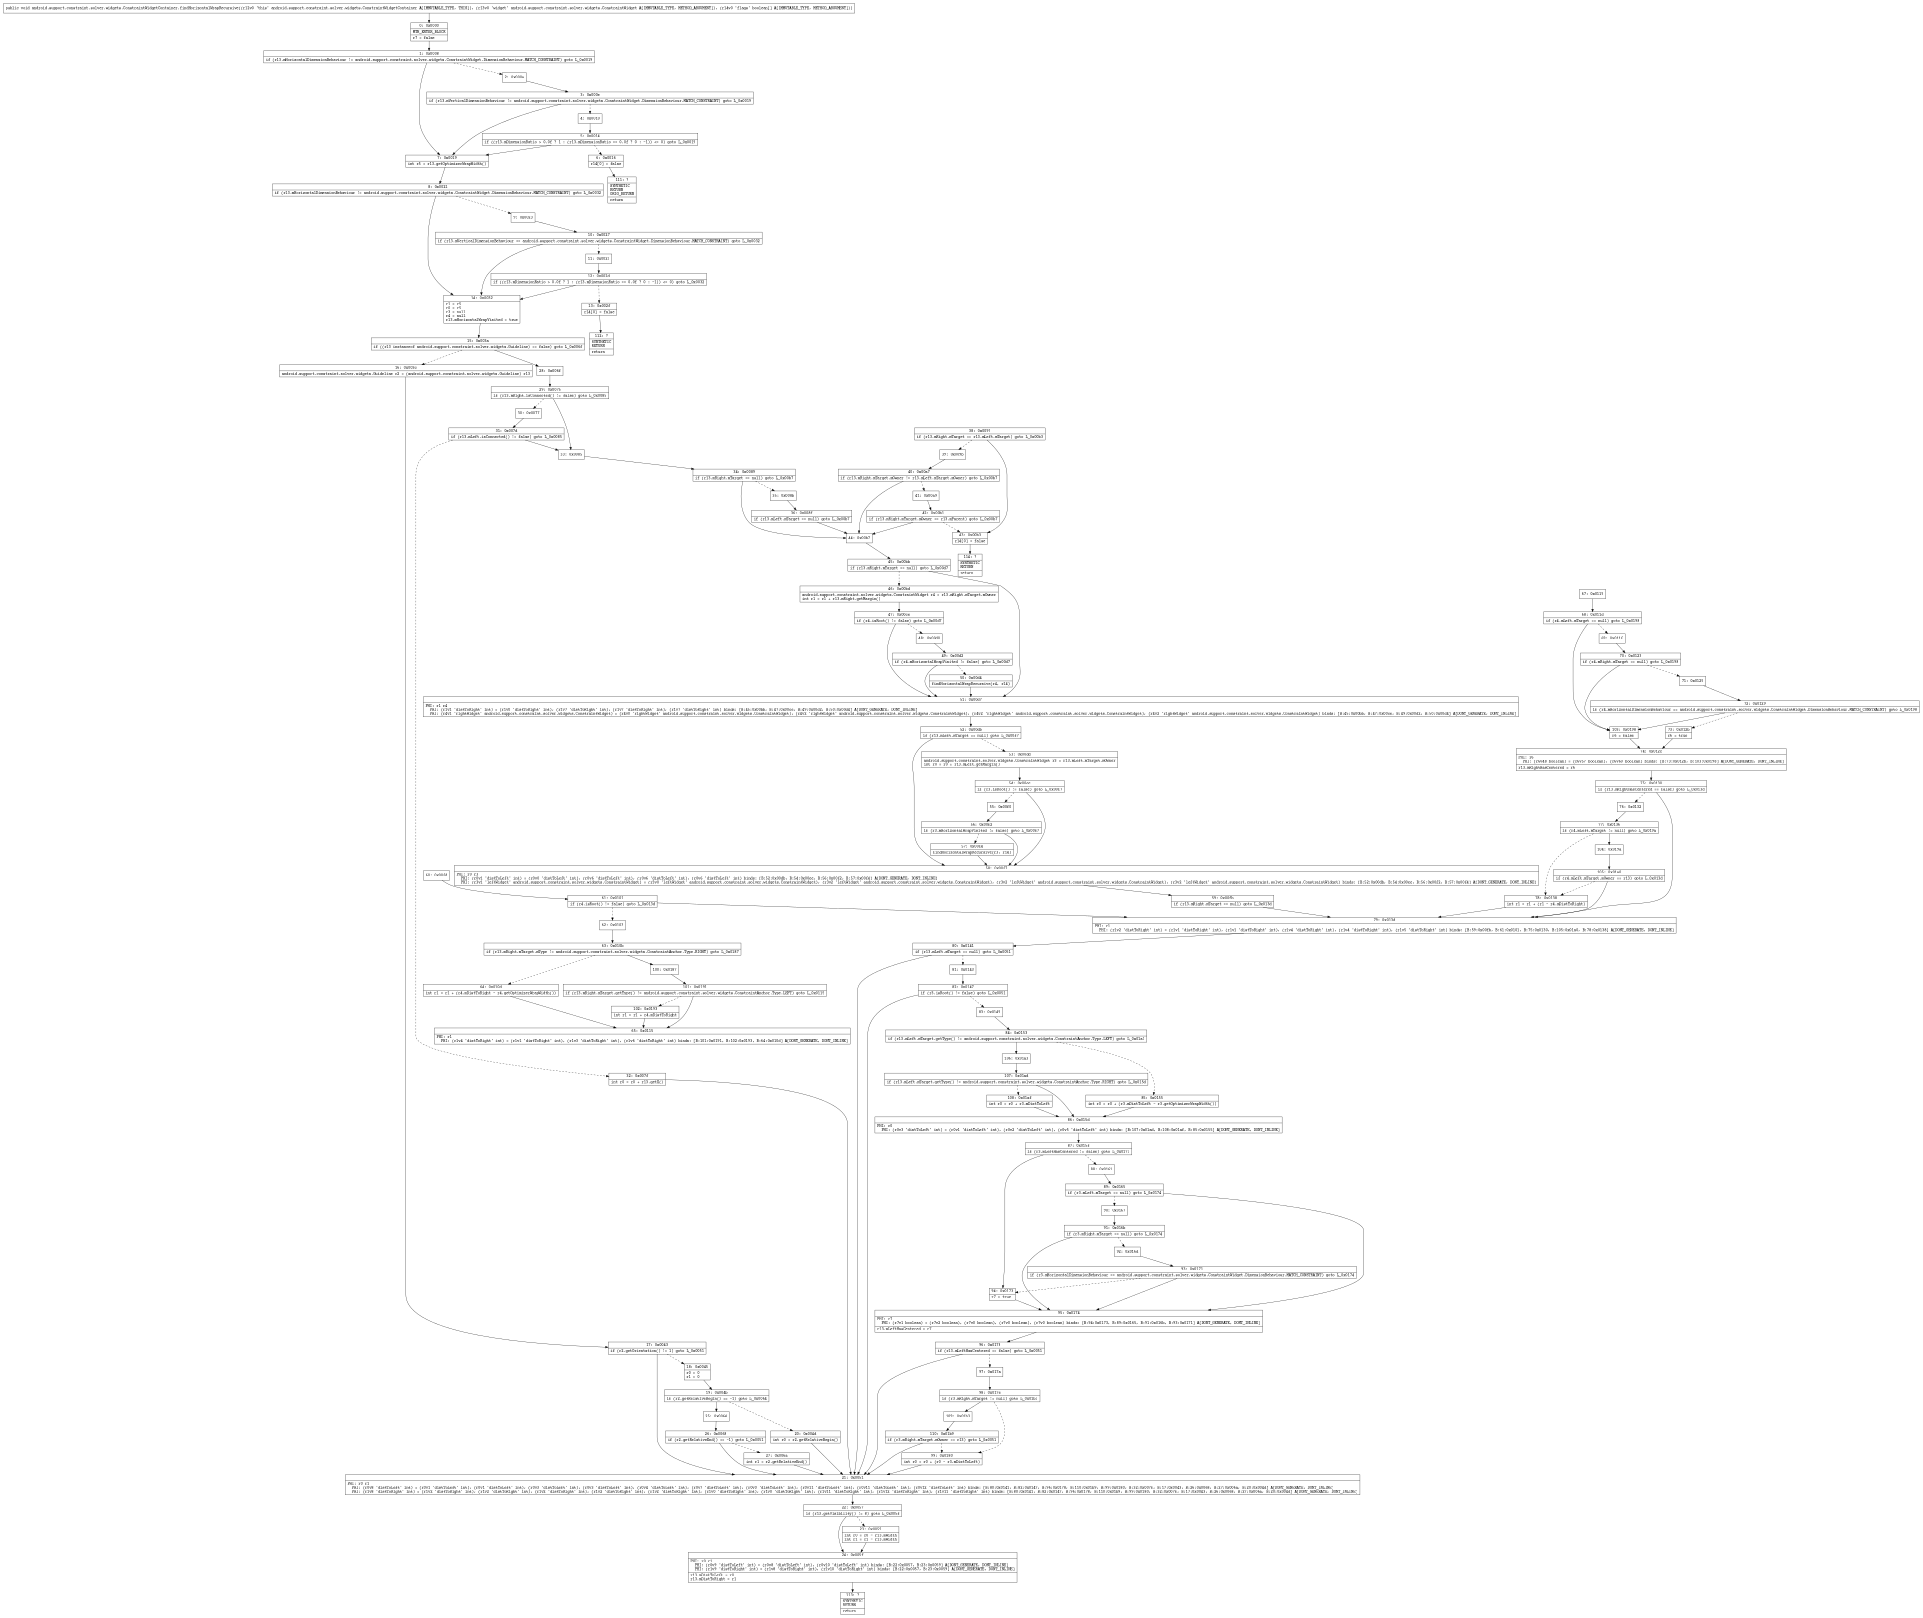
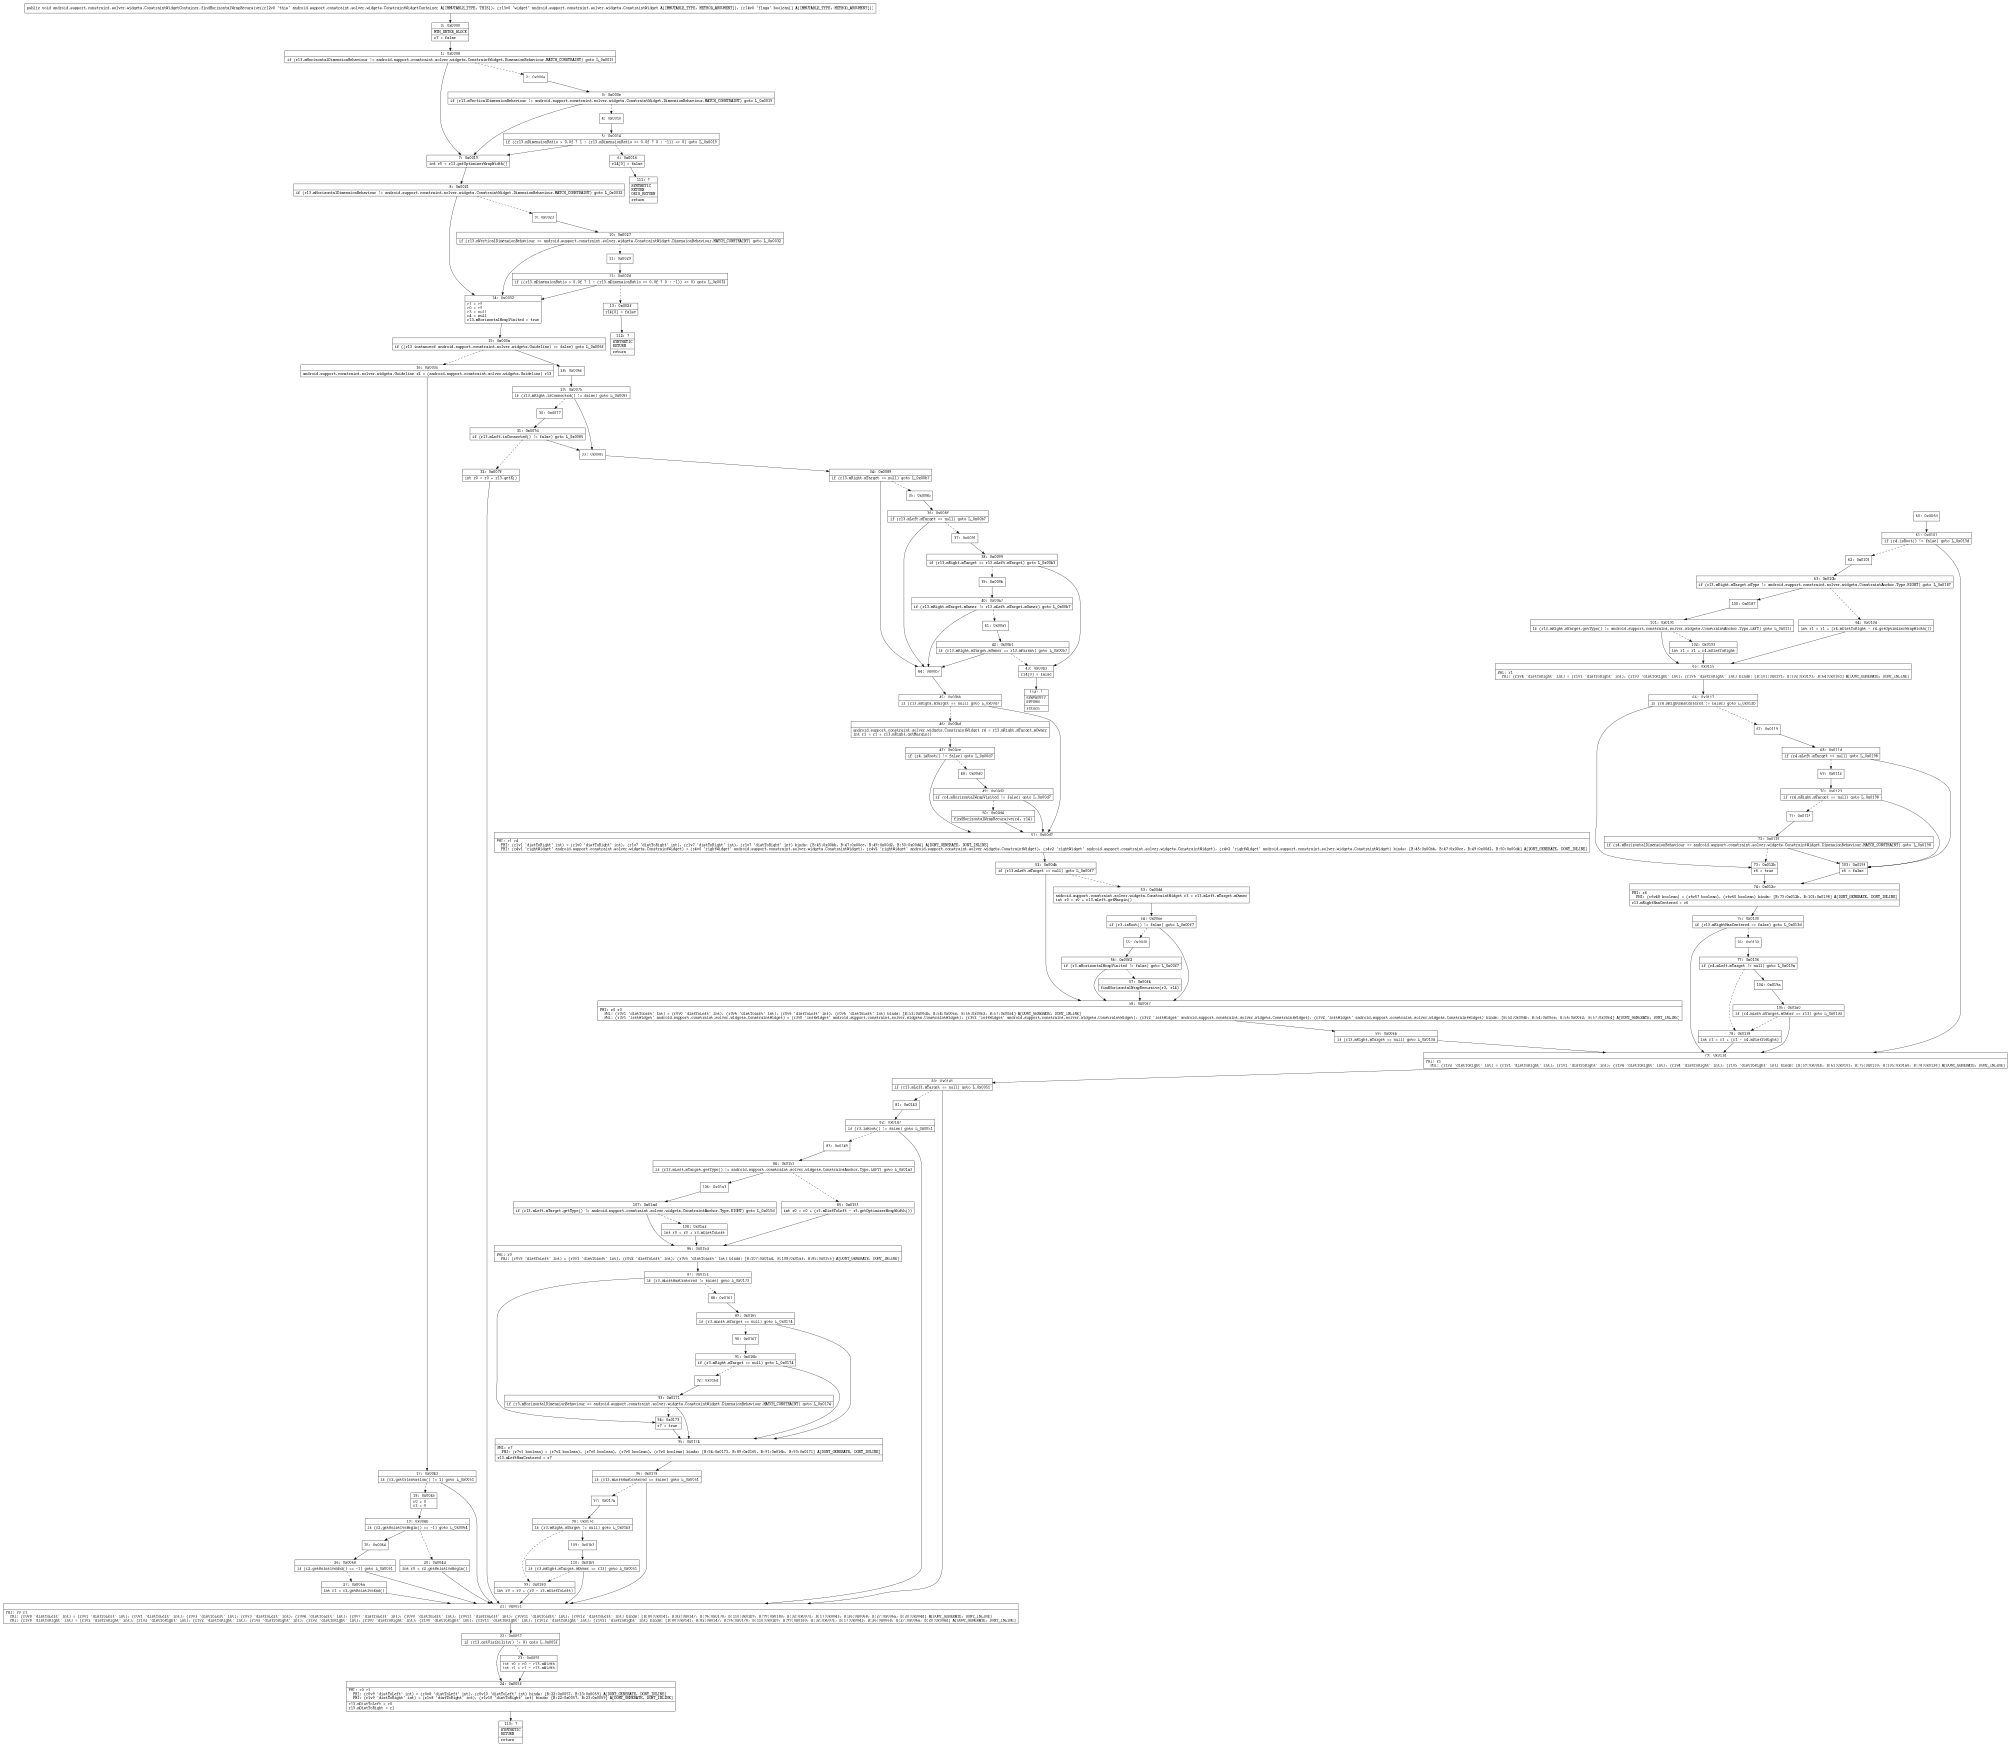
node "37: 0x0091": added
node "66: 0x0117": added
